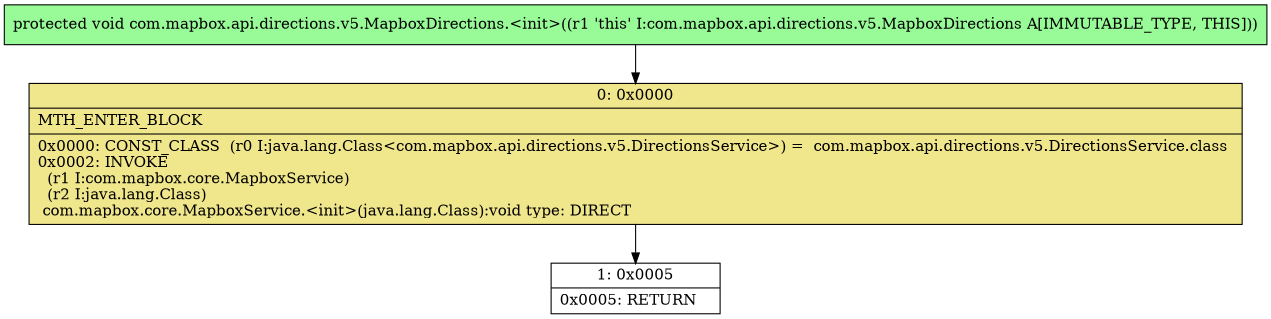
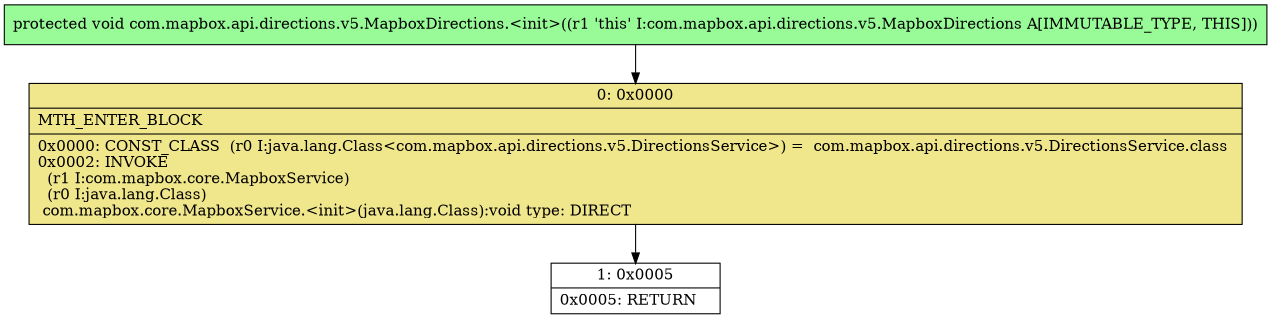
node "0: 0x0000": text "(r2 I:java.lang.Class)" -> "(r0 I:java.lang.Class)"
